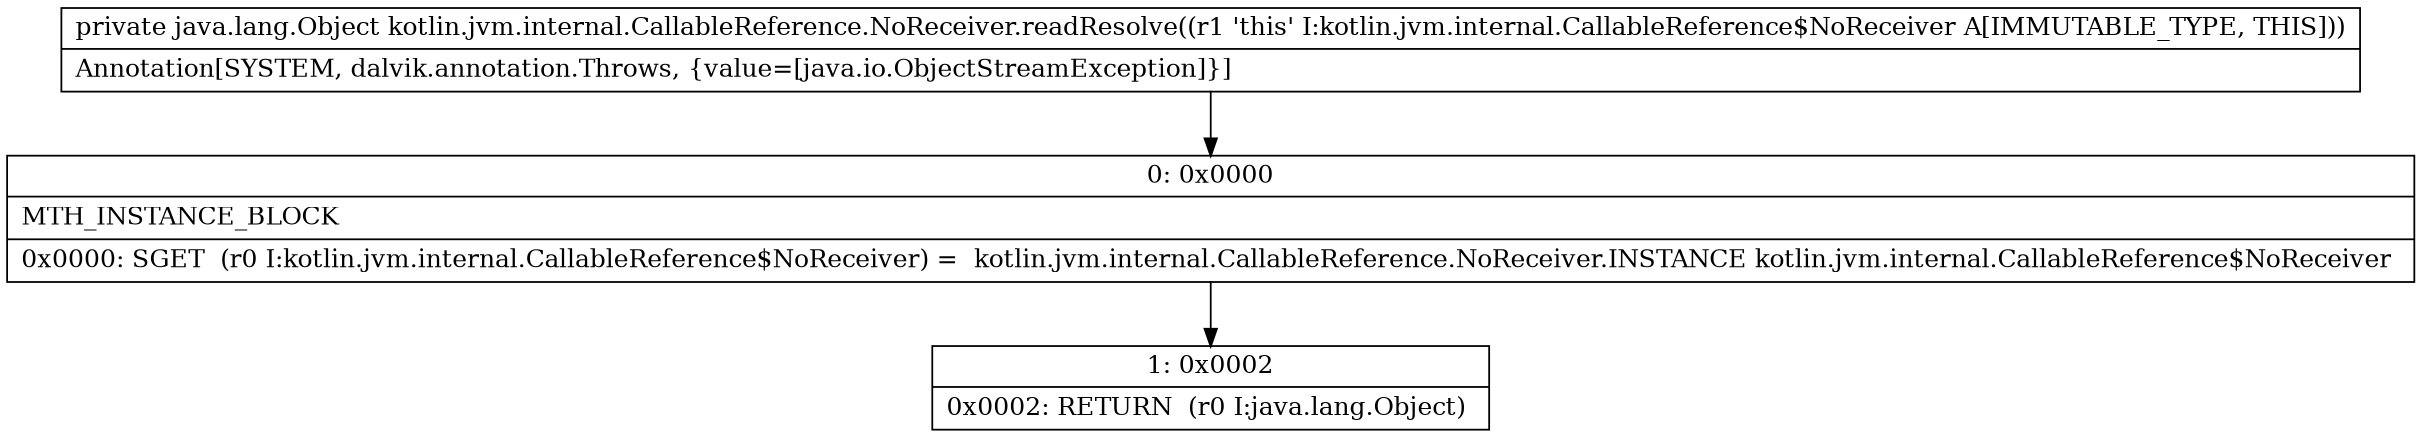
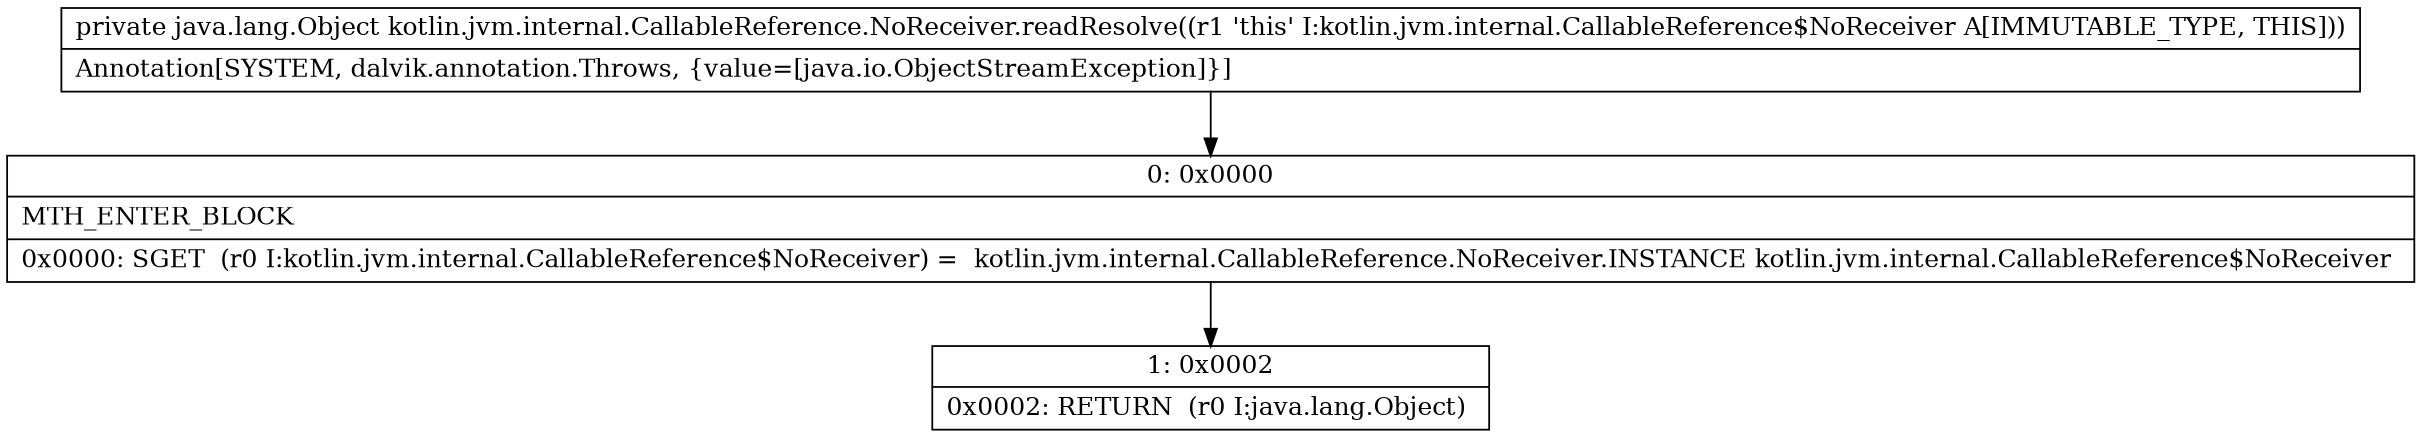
node "0: 0x0000": text "MTH_INSTANCE_BLOCK" -> "MTH_ENTER_BLOCK"
